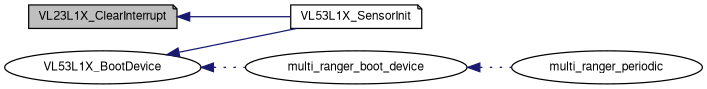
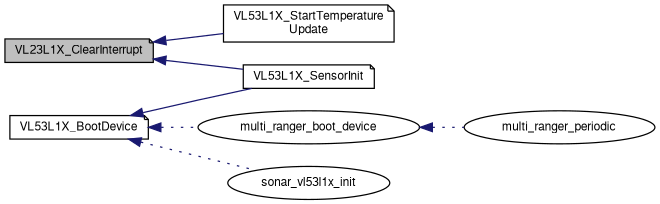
node "VL53L1X_StartTemperature Update": added
node "VL53L1X_BootDevice": shape ellipse -> note
node "sonar_vl53l1x_init": added
